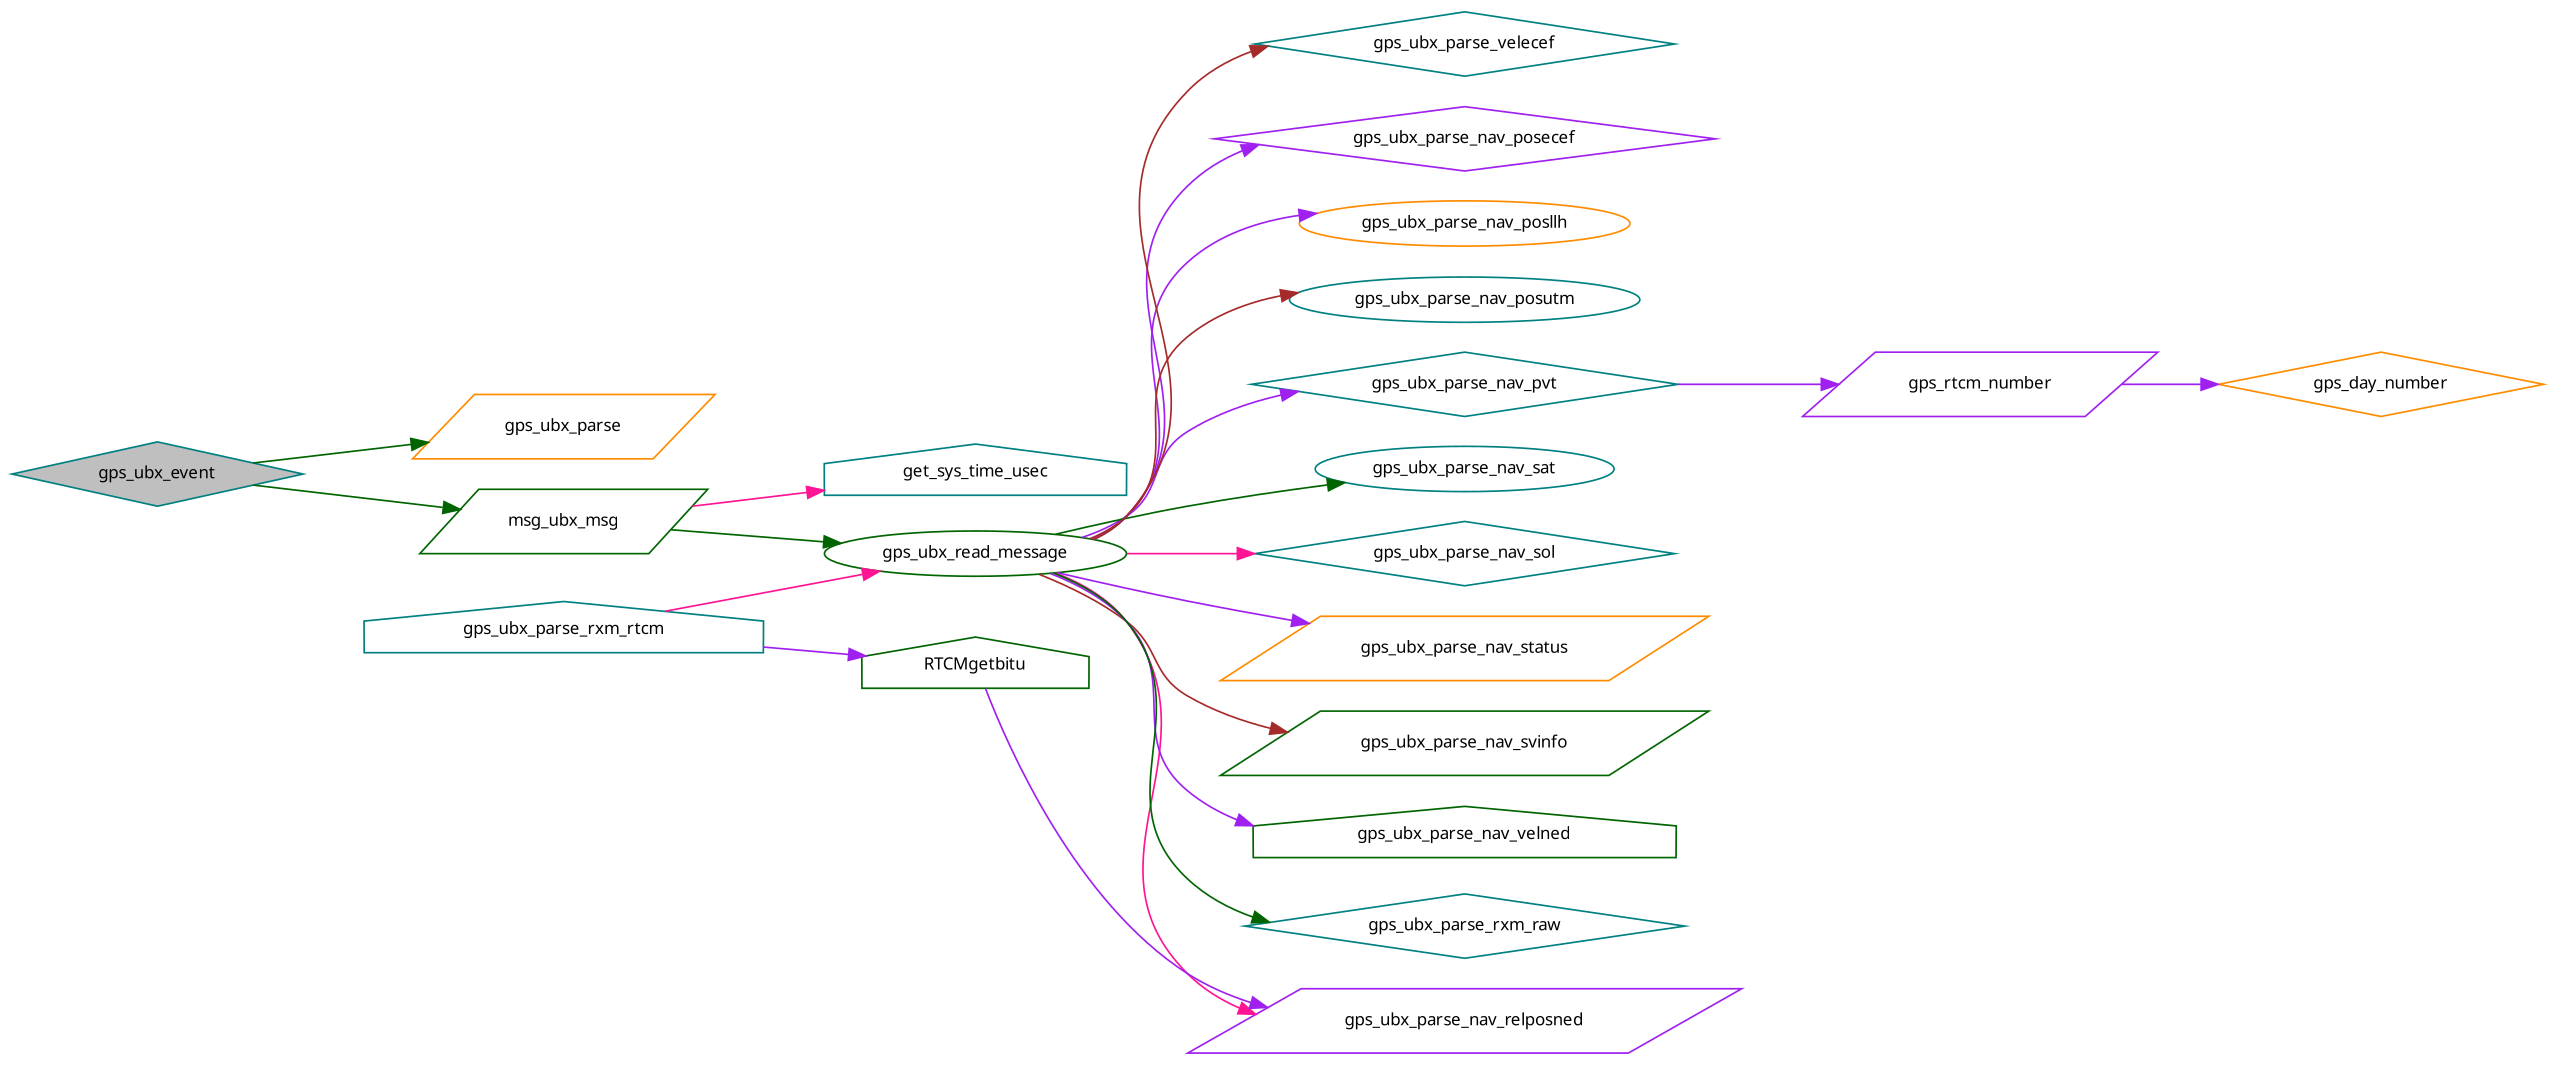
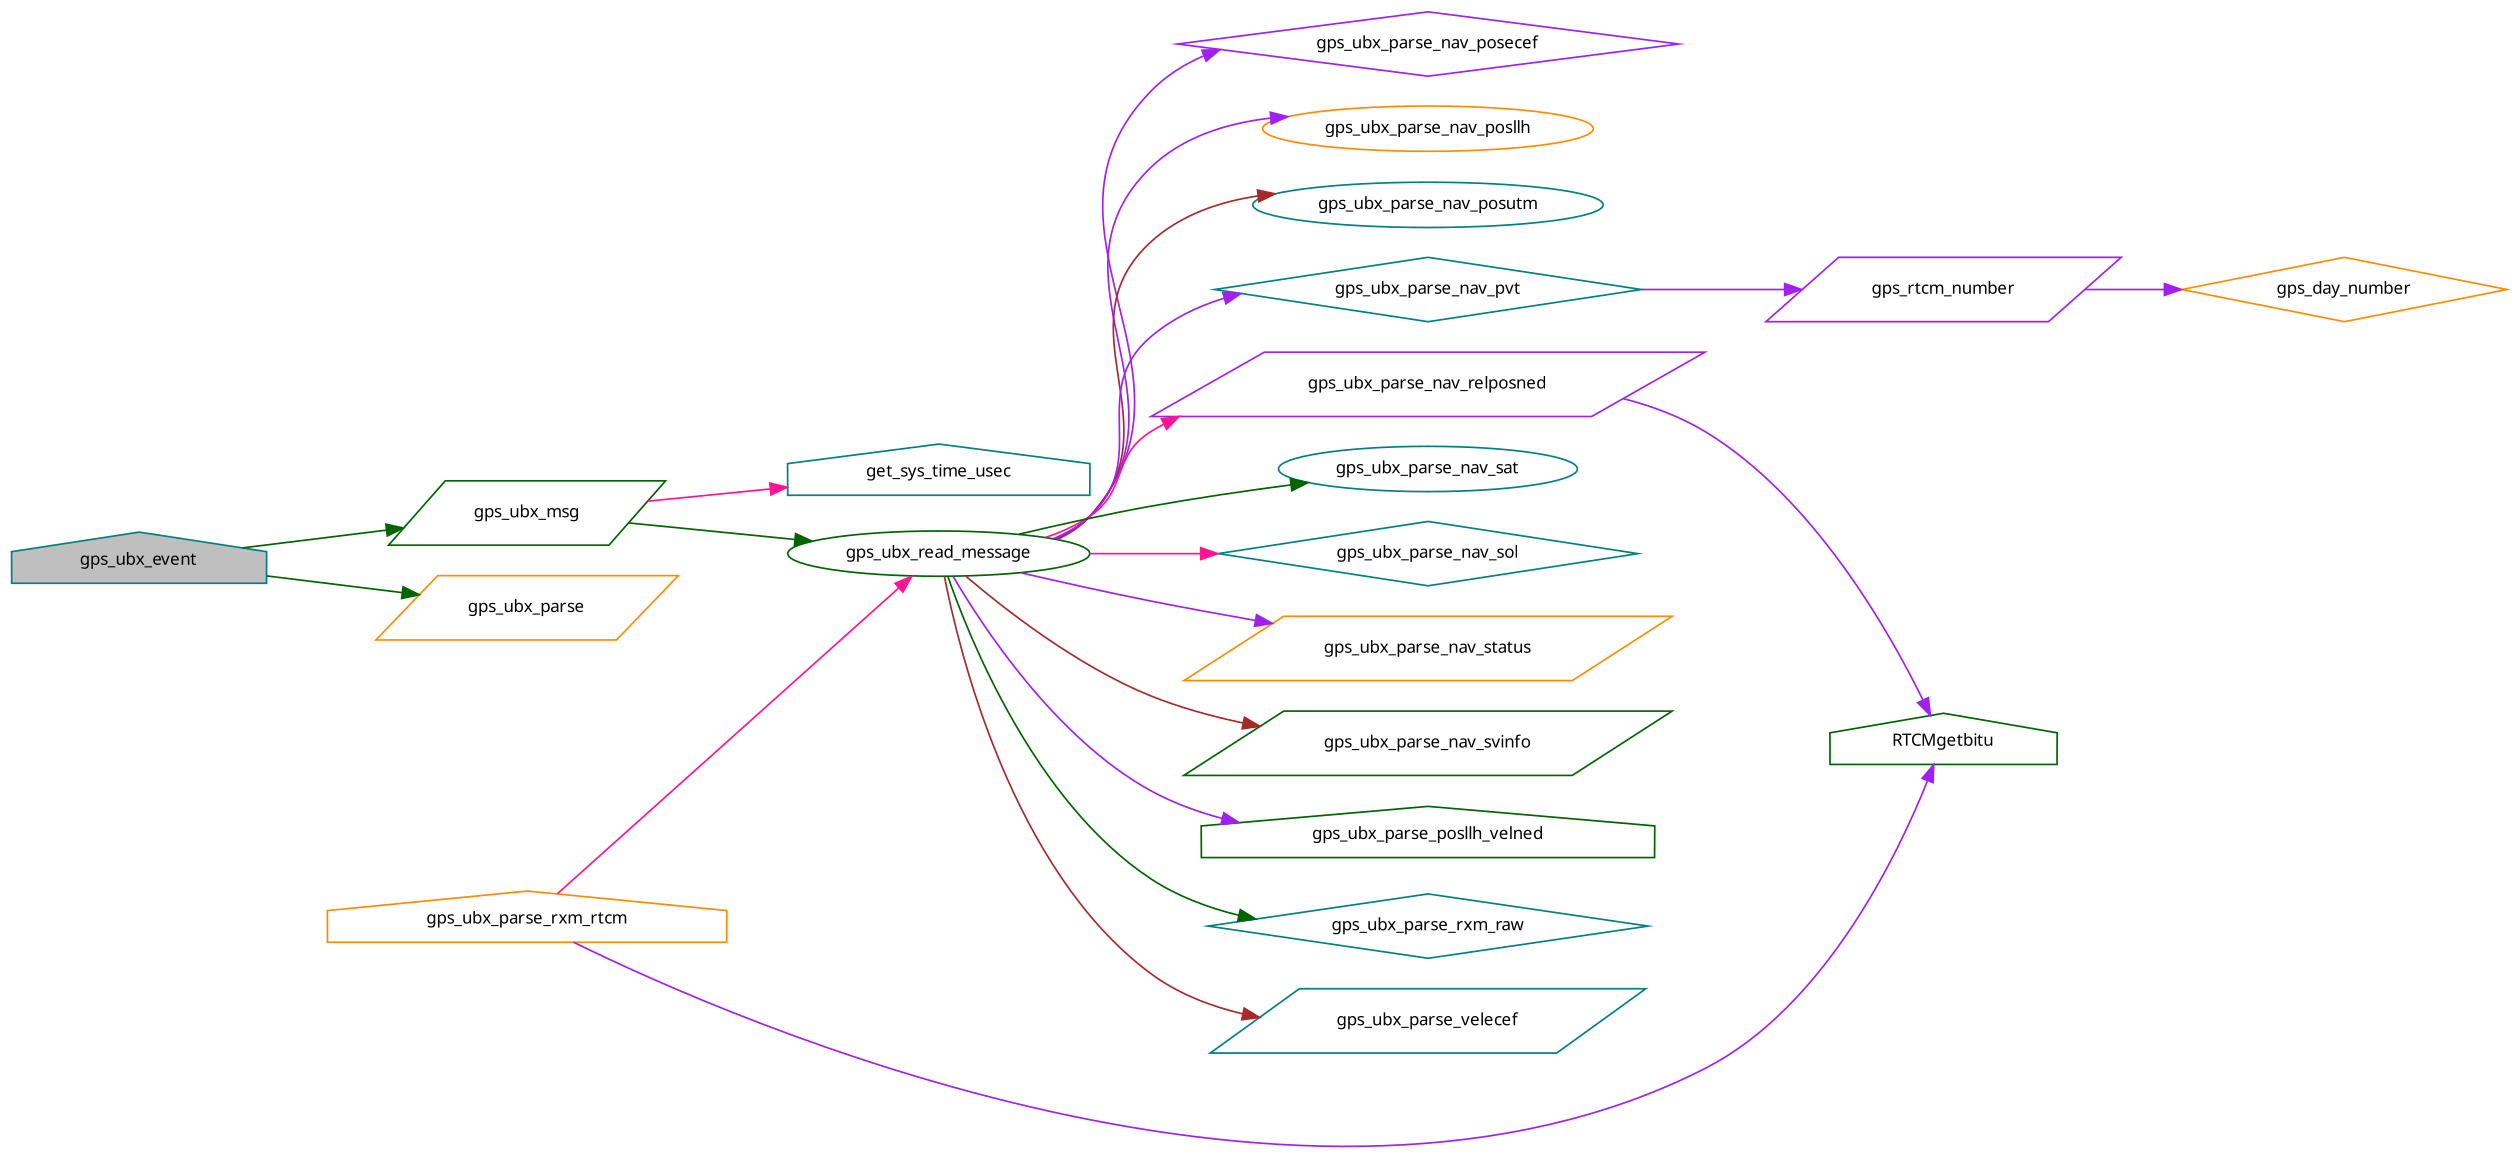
node "gps_ubx_parse_velecef": shape diamond -> parallelogram
node "gps_ubx_event": shape diamond -> house
node "msg_ubx_msg": label "msg_ubx_msg" -> "gps_ubx_msg"
node "gps_ubx_parse_rxm_rtcm": color teal -> darkorange
node "gps_ubx_parse_nav_velned": label "gps_ubx_parse_nav_velned" -> "gps_ubx_parse_posllh_velned"
edge "RTCMgetbitu" -> "gps_ubx_parse_nav_relposned": reversed
